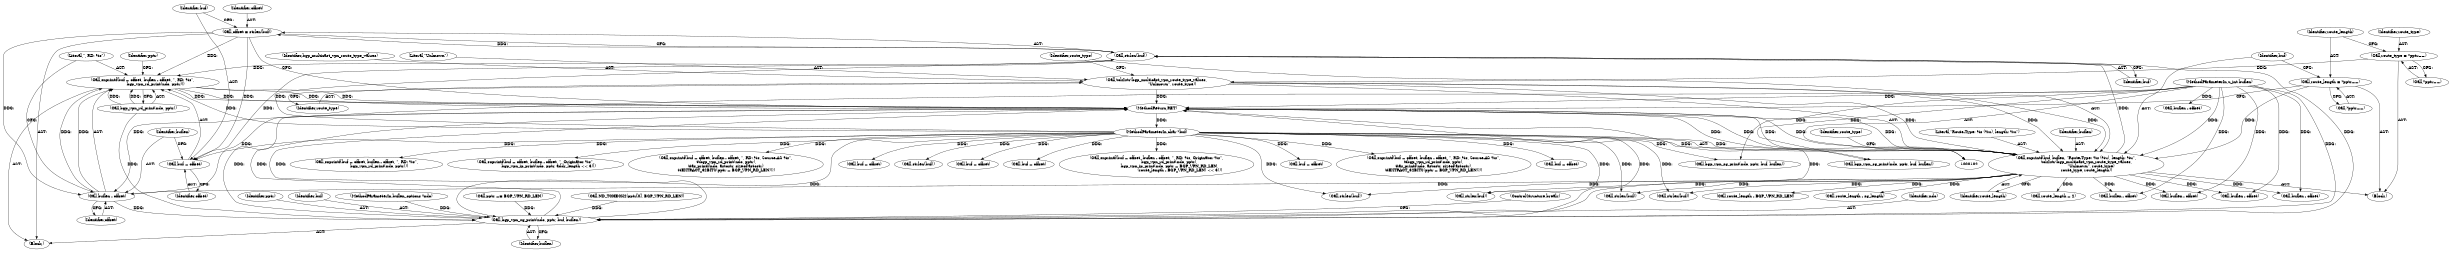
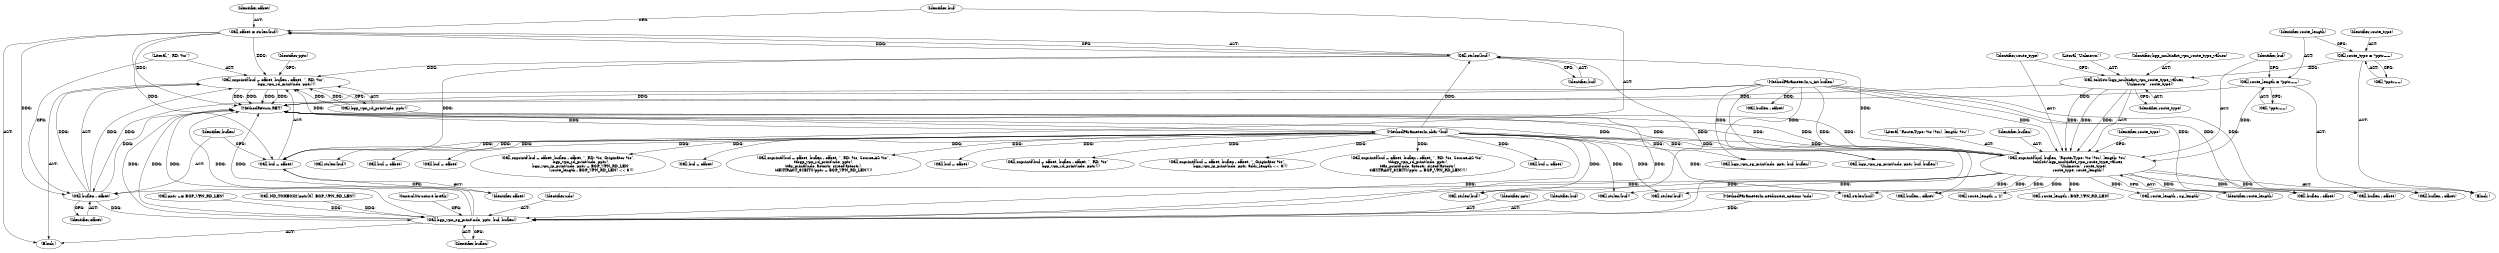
edge "(Call,offset = strlen(buf))" -> "(MethodReturn,RET)": label "CFG: " -> "DDG: "
edge "(Call,route_length = *pptr++)" -> "(MethodReturn,RET)": label "CFG: " -> "DDG: "
node "1000102": removed
node "(MethodParameterIn,buflen_options *ndo)": label "(MethodParameterIn,buflen_options *ndo)" -> "(MethodParameterIn,netdissect_options *ndo)"
